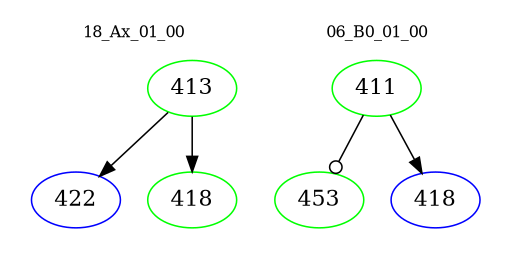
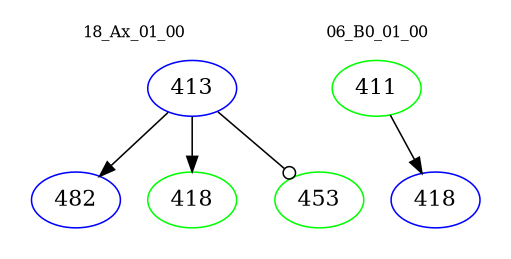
node "413": color green -> blue
edge "411" -> "453": now "413" -> "453"
node "422": label "422" -> "482"
